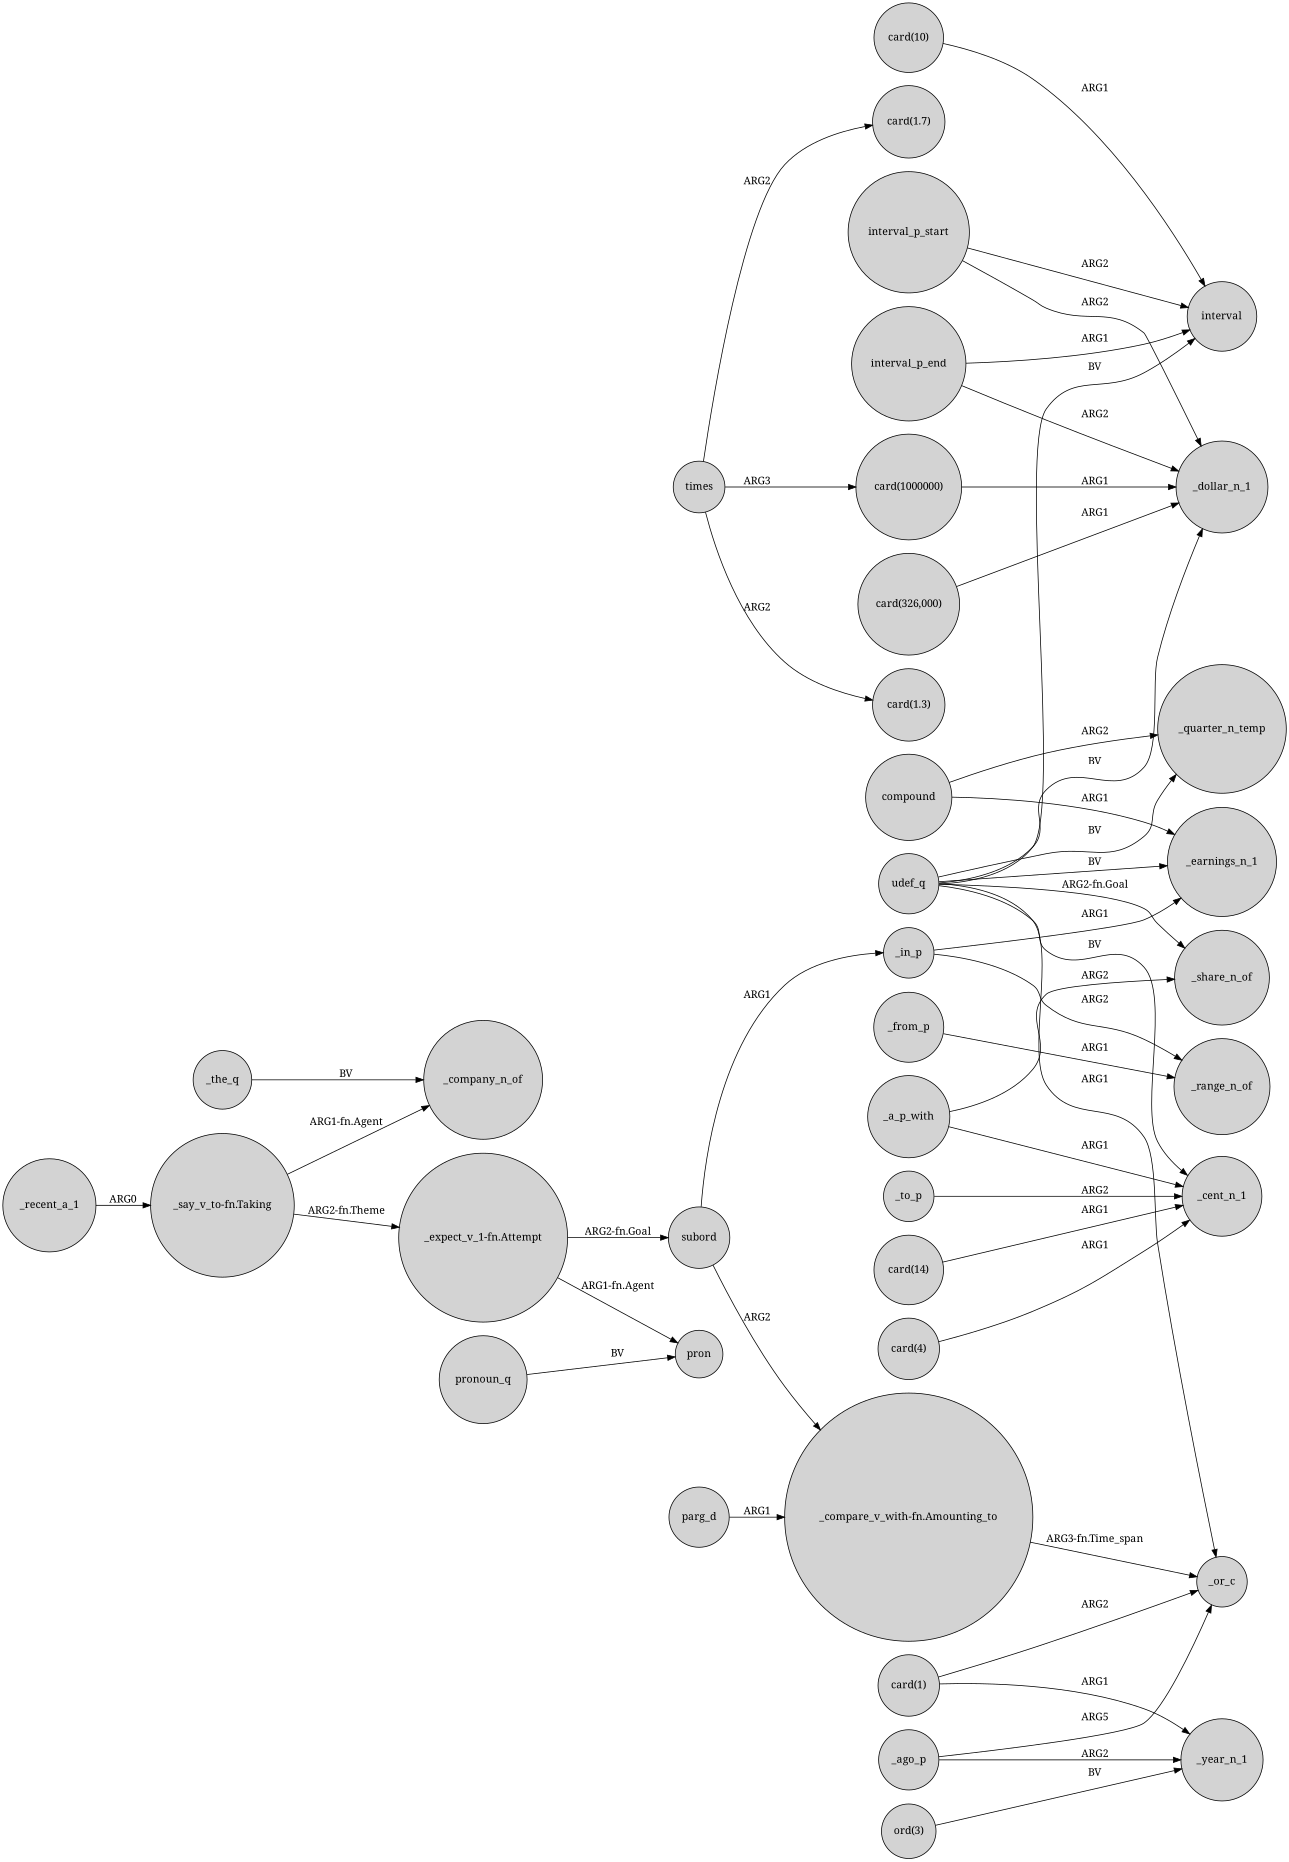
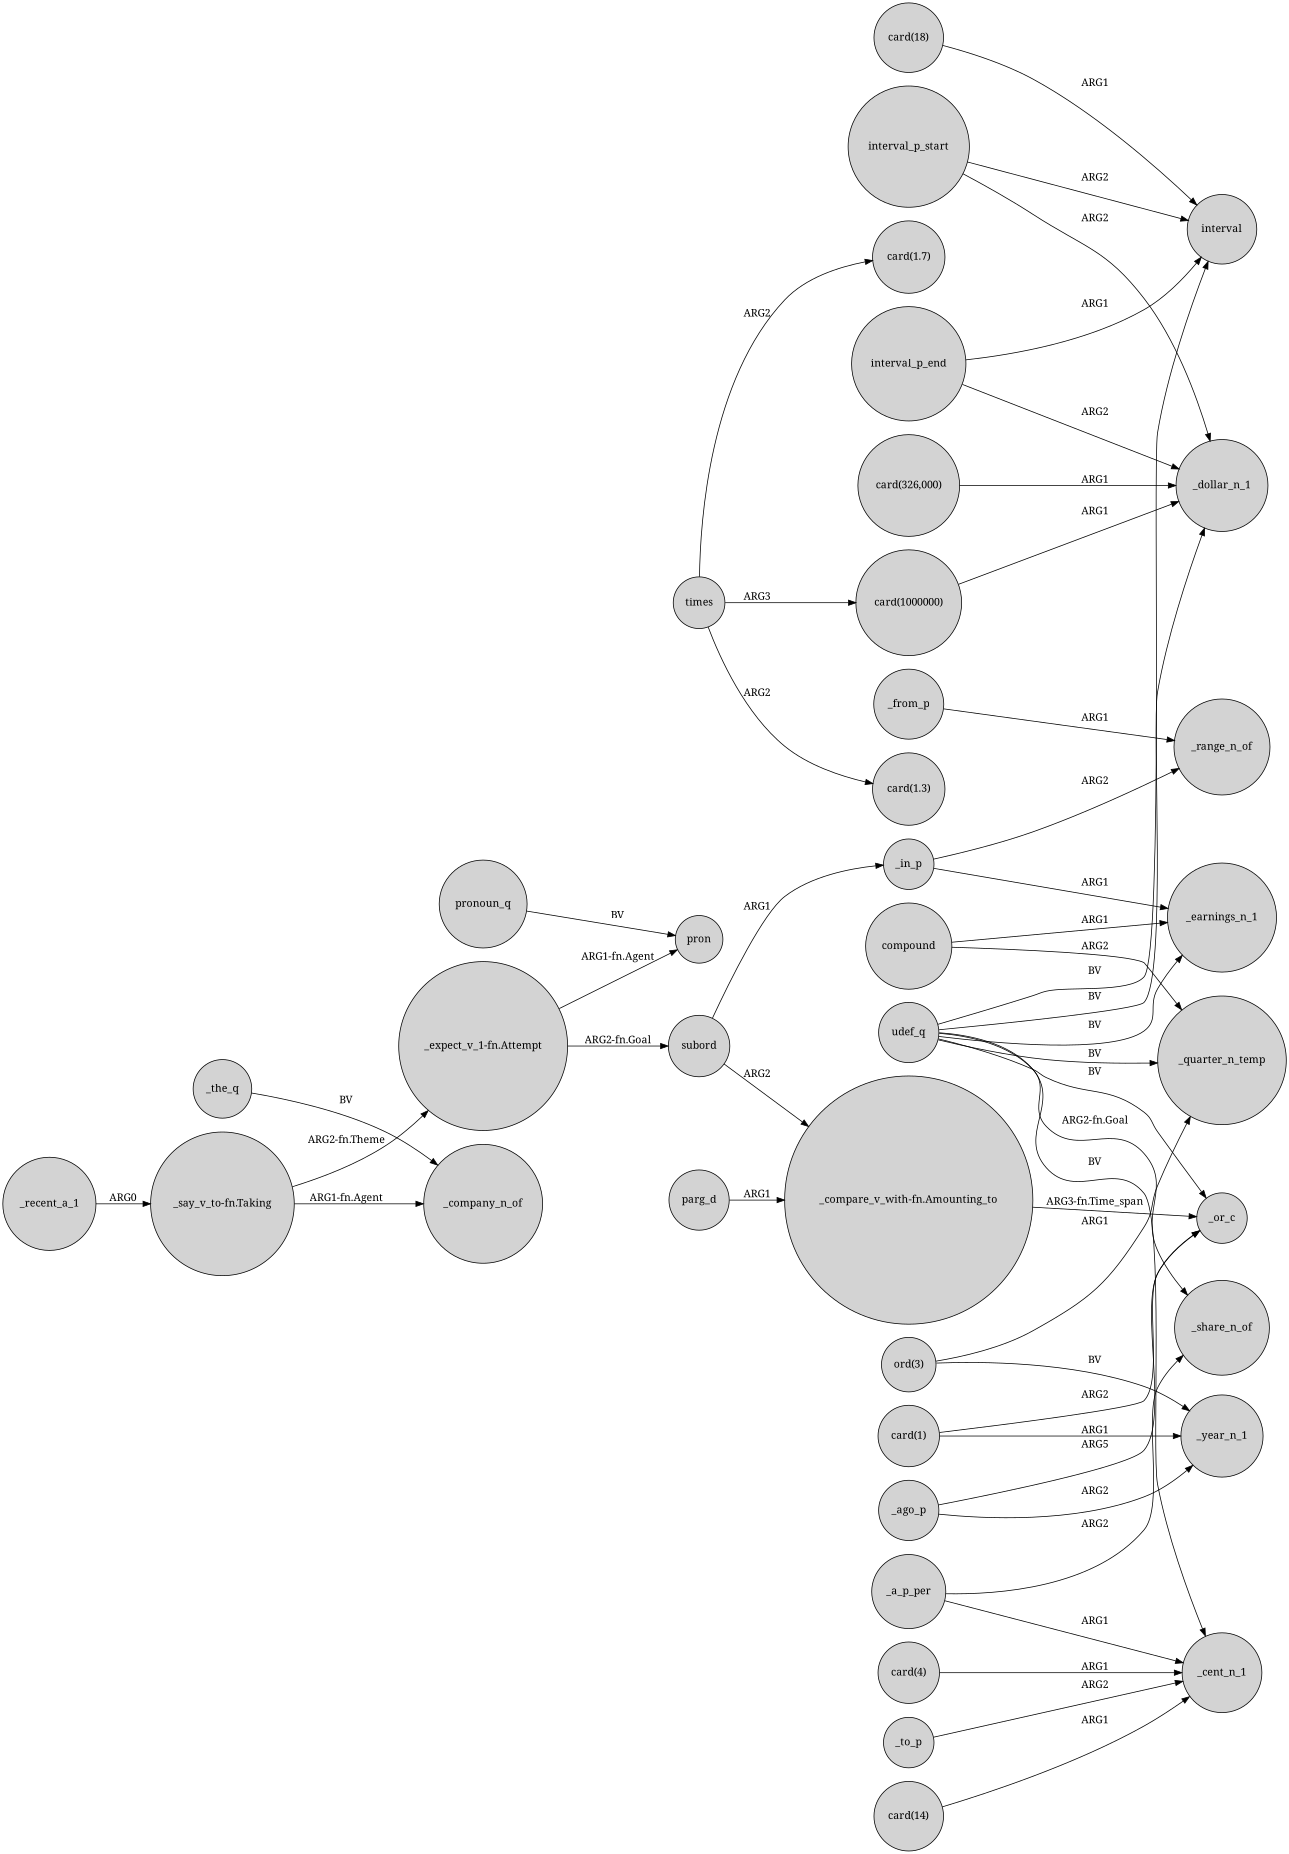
node "card(10)": label "card(10)" -> "card(18)"
edge "udef_q" -> "_or_c": label "ARG1" -> "BV"
node "_a_p_with": label "_a_p_with" -> "_a_p_per"
edge "ord(3)" -> "_quarter_n_temp": added, label "ARG1"
